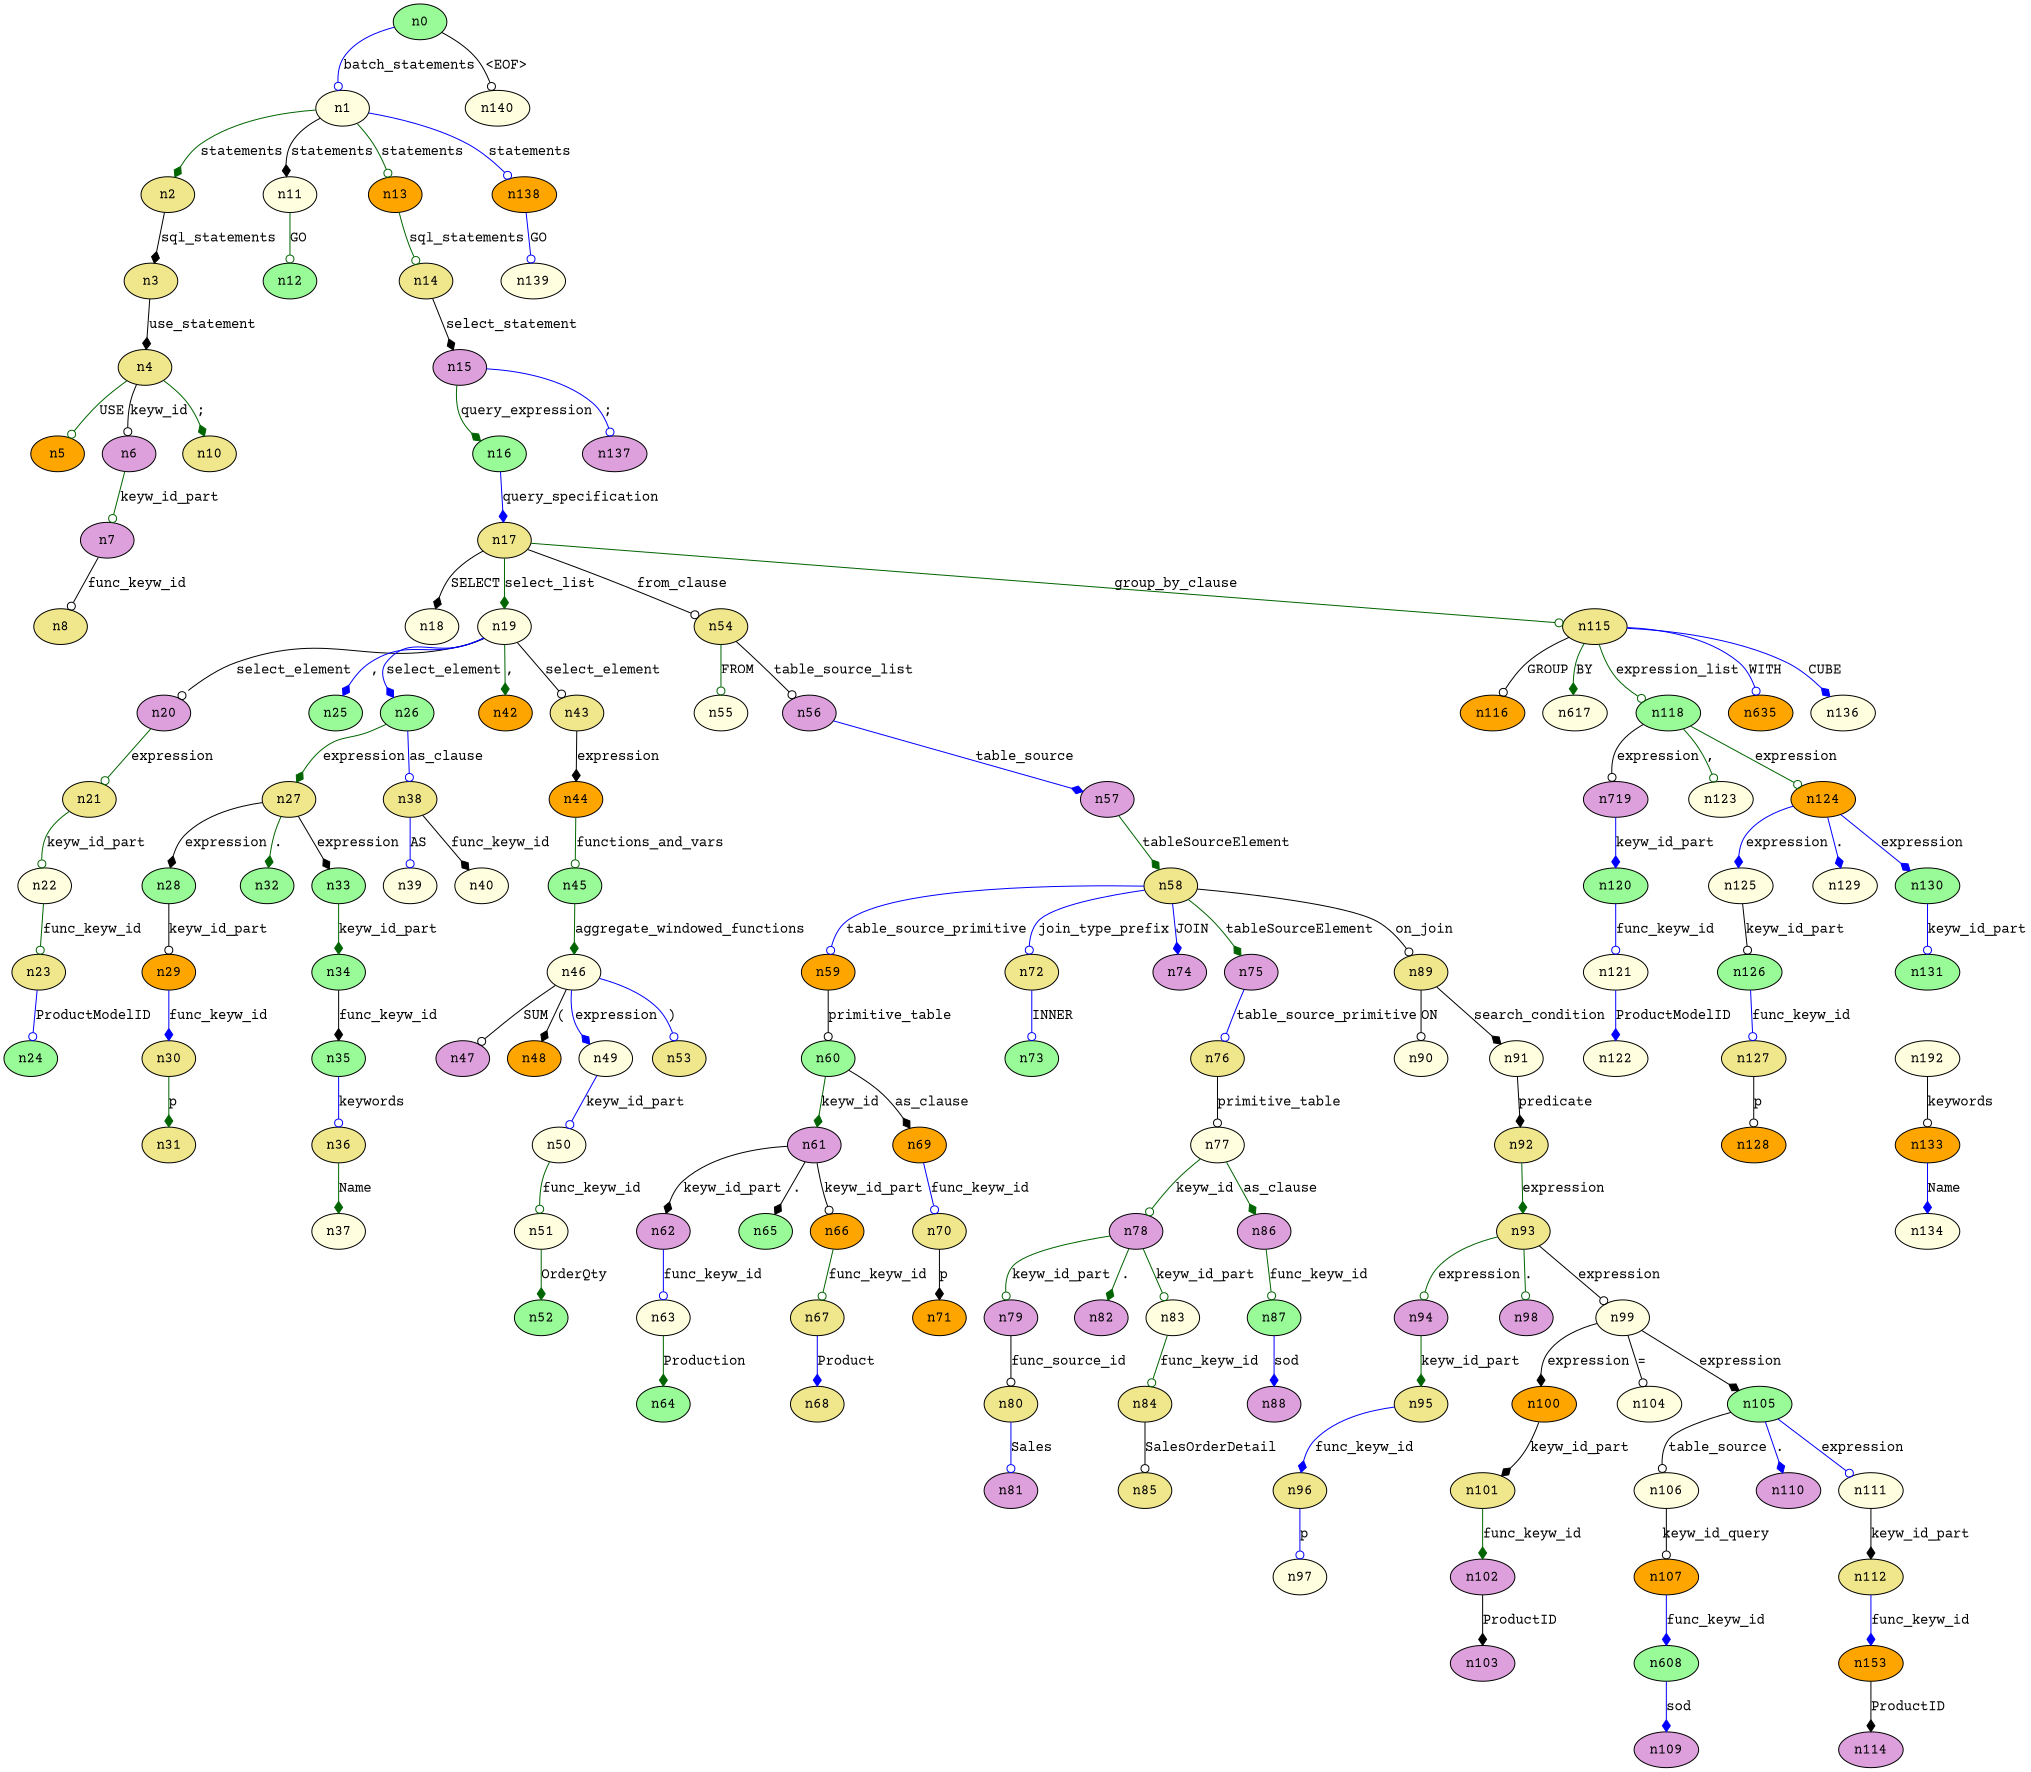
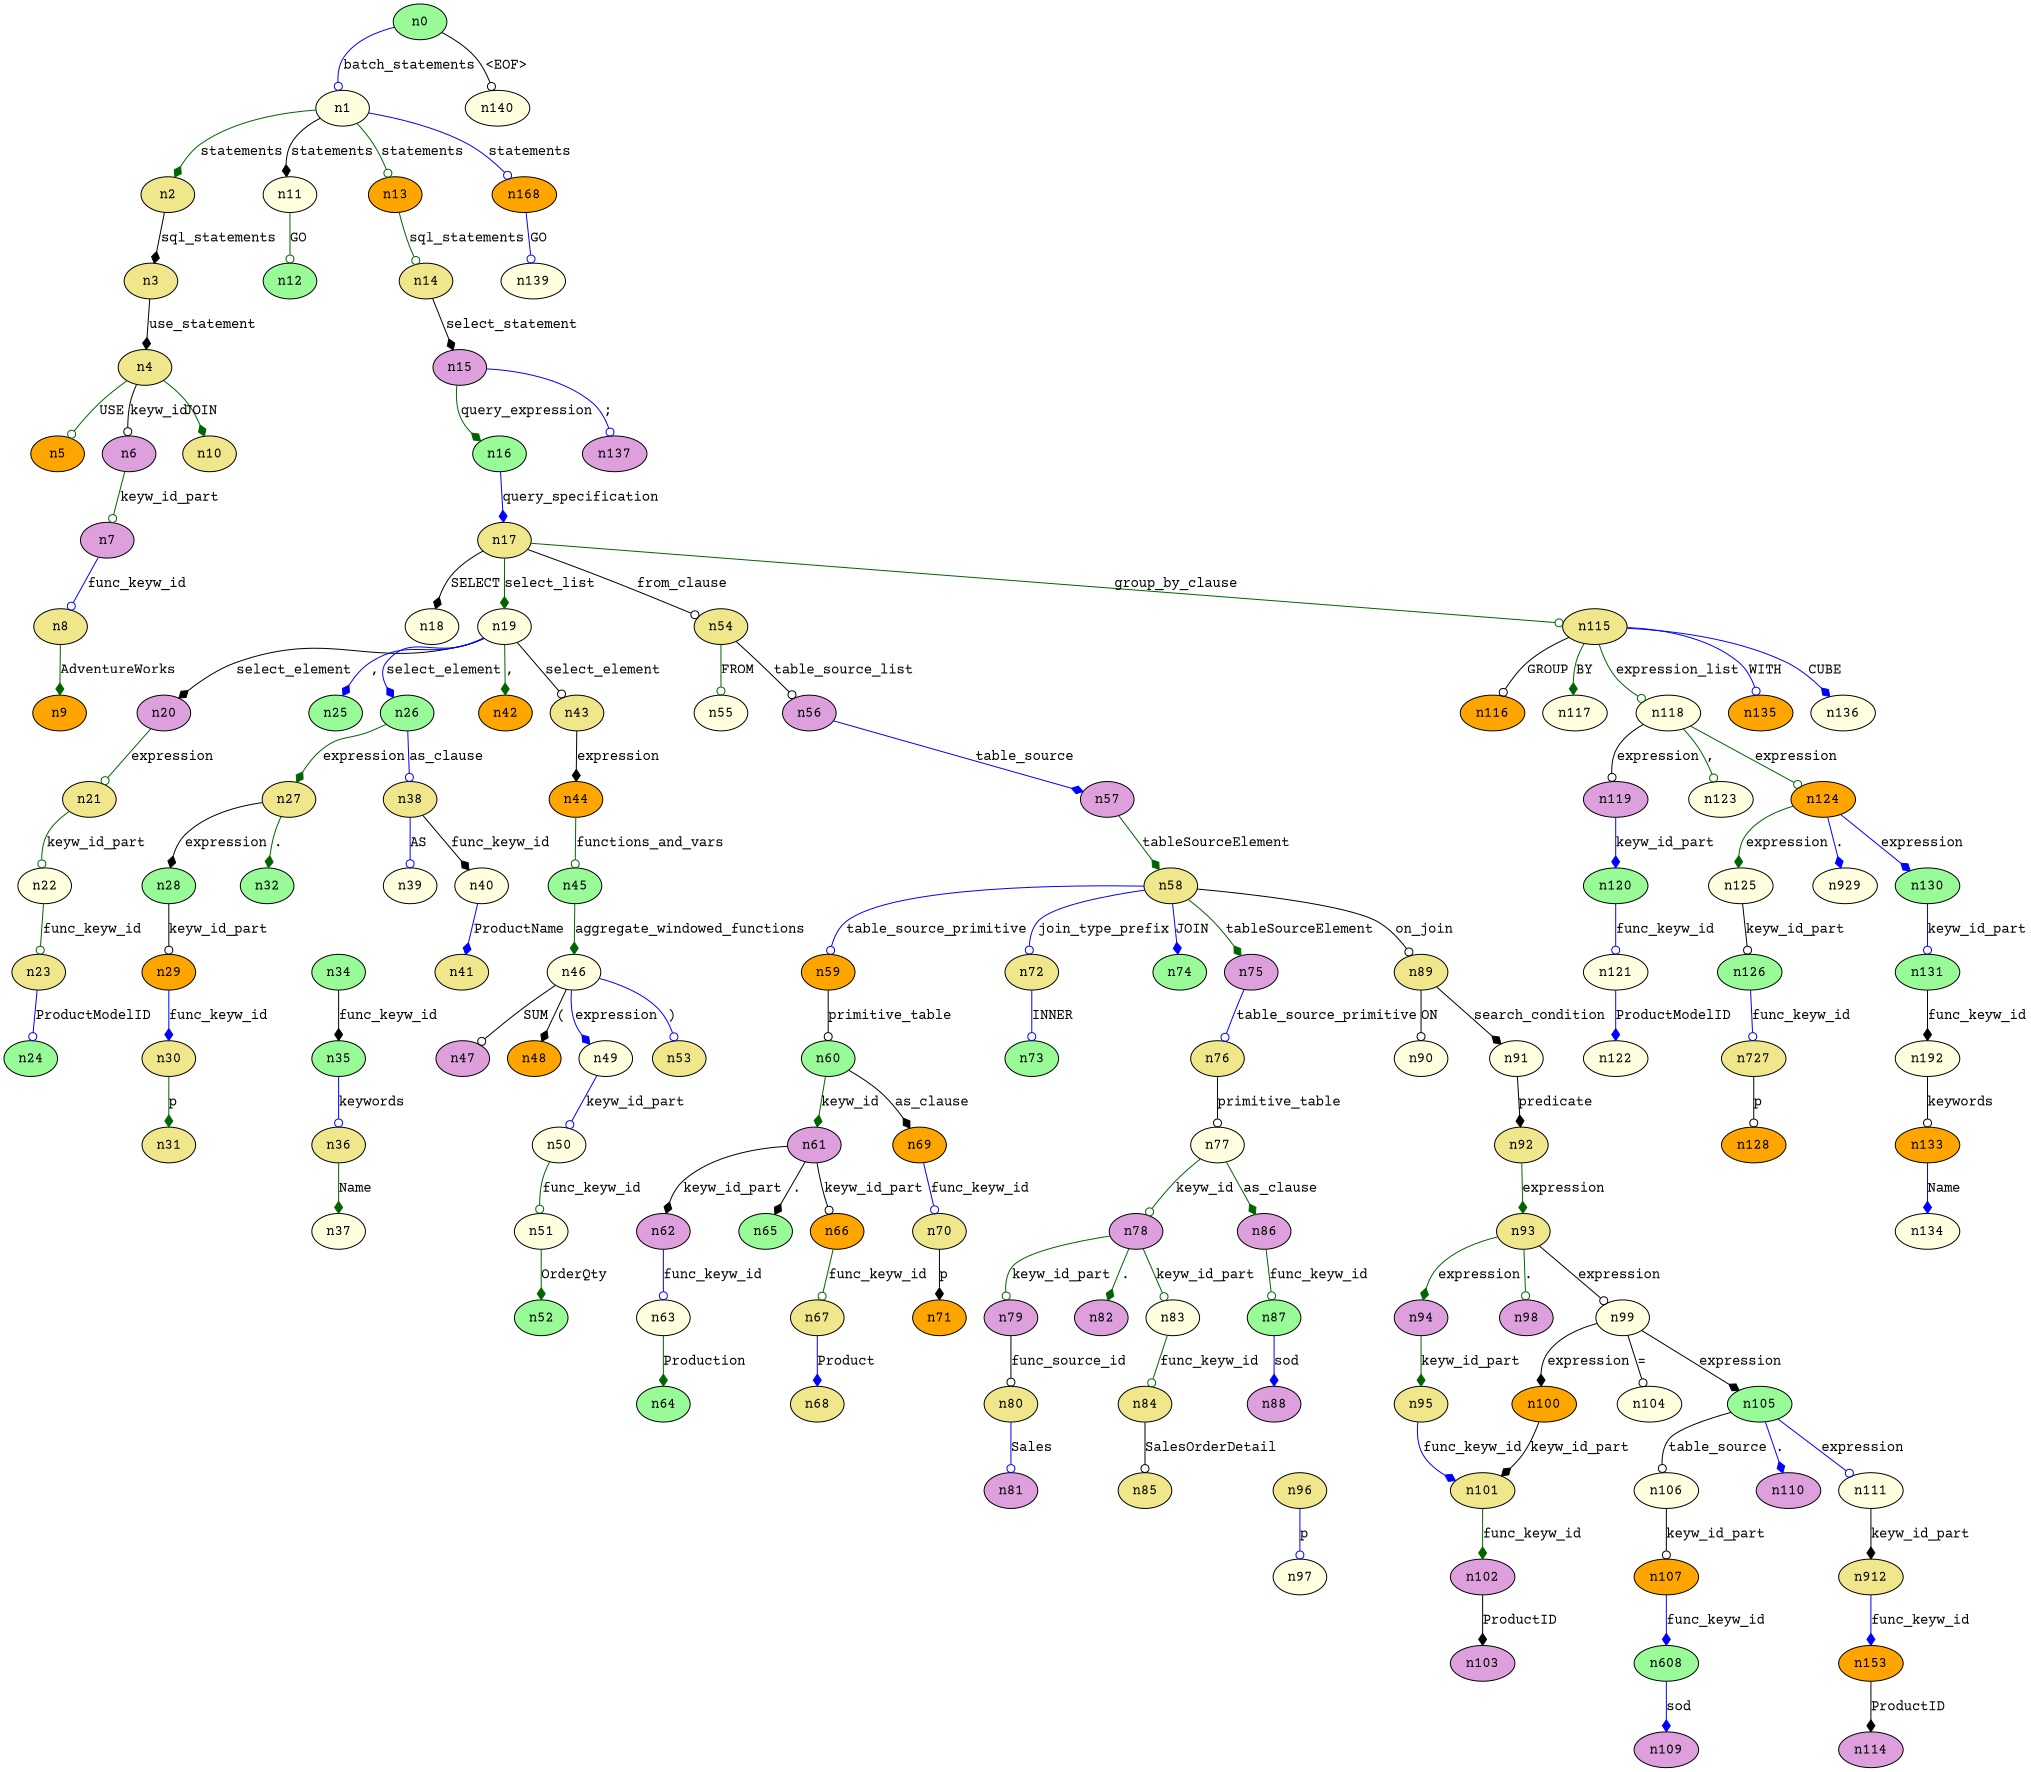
node "n138": label "n138" -> "n168"
edge "n4" -> "n10": label ";" -> "JOIN"
edge "n7" -> "n8": color black -> blue
edge "n19" -> "n20": arrowhead odot -> diamond
node "n9": added
node "n617": label "n617" -> "n117"
node "n118": fillcolor palegreen -> lightyellow
node "n635": label "n635" -> "n135"
node "n719": label "n719" -> "n119"
edge "n124" -> "n125": color blue -> darkgreen
node "n33": removed
node "n129": label "n129" -> "n929"
node "n41": added
node "n74": fillcolor plum -> palegreen
edge "n131" -> "n192": added, label "func_keyw_id"
node "n127": label "n127" -> "n727"
edge "n93" -> "n94": arrowhead odot -> diamond
edge "n95" -> "n96": now "n95" -> "n101"
edge "n106" -> "n107": label "keyw_id_query" -> "keyw_id_part"
node "n112": label "n112" -> "n912"
